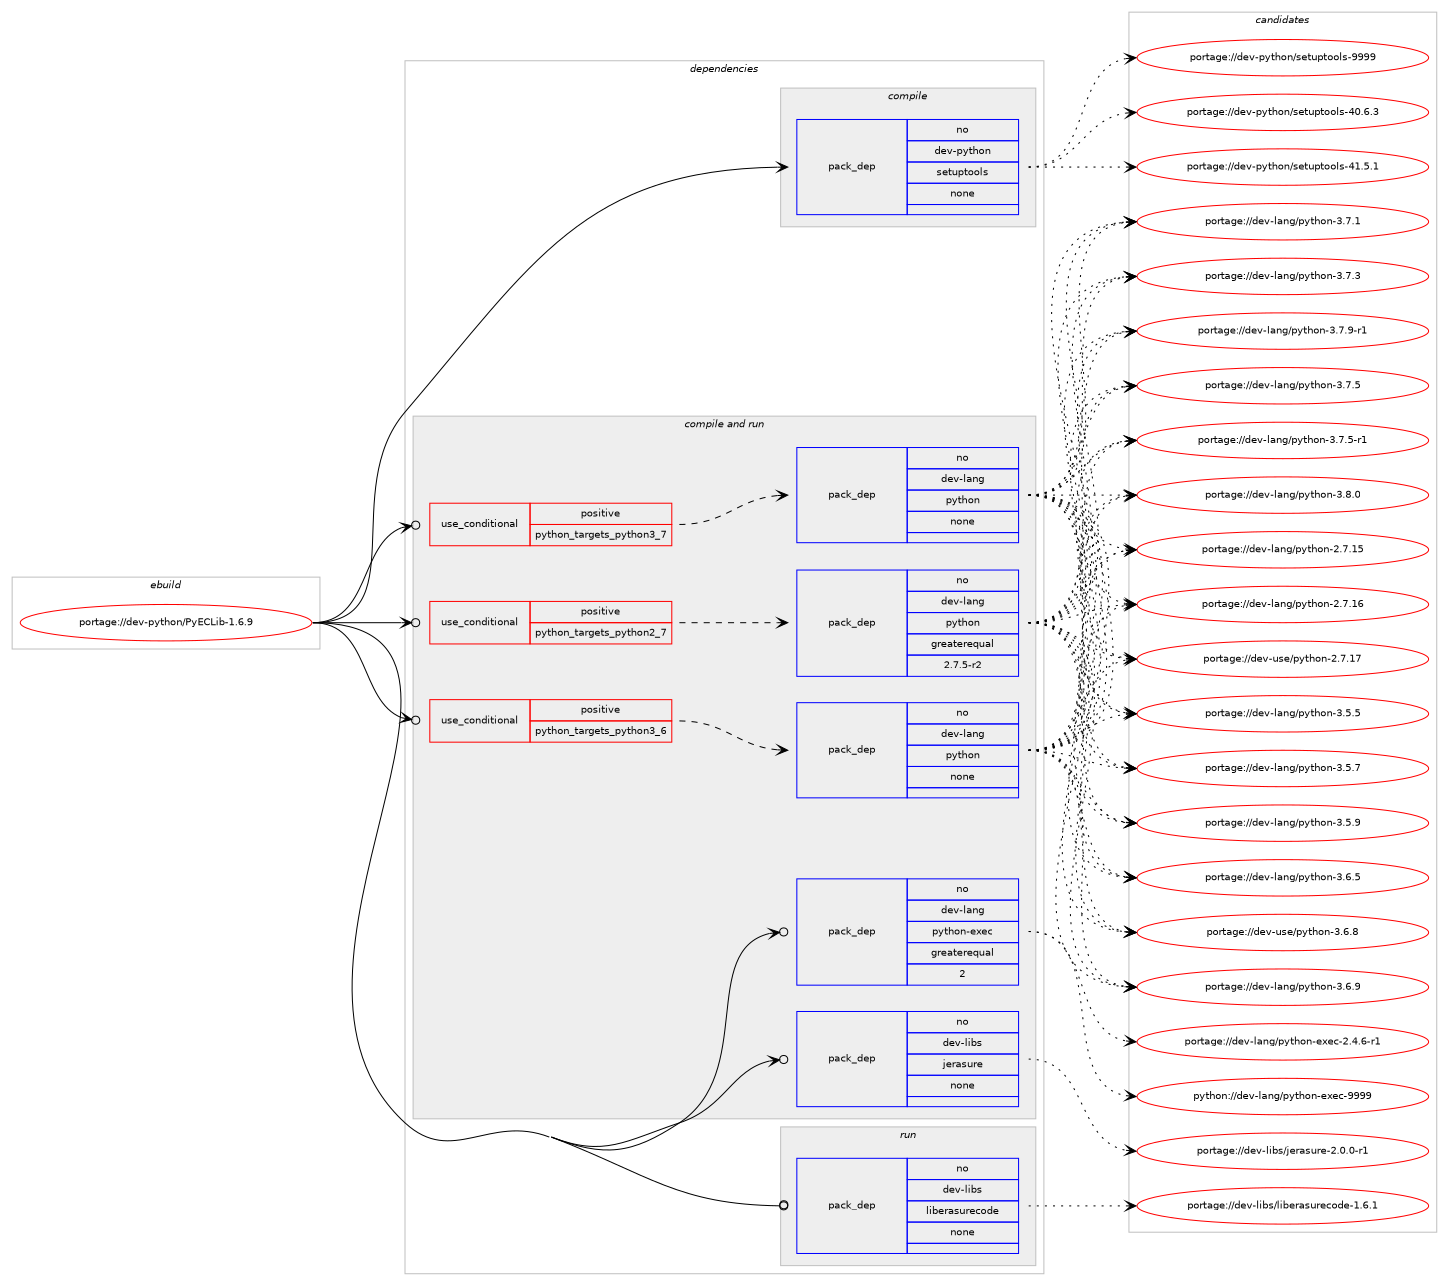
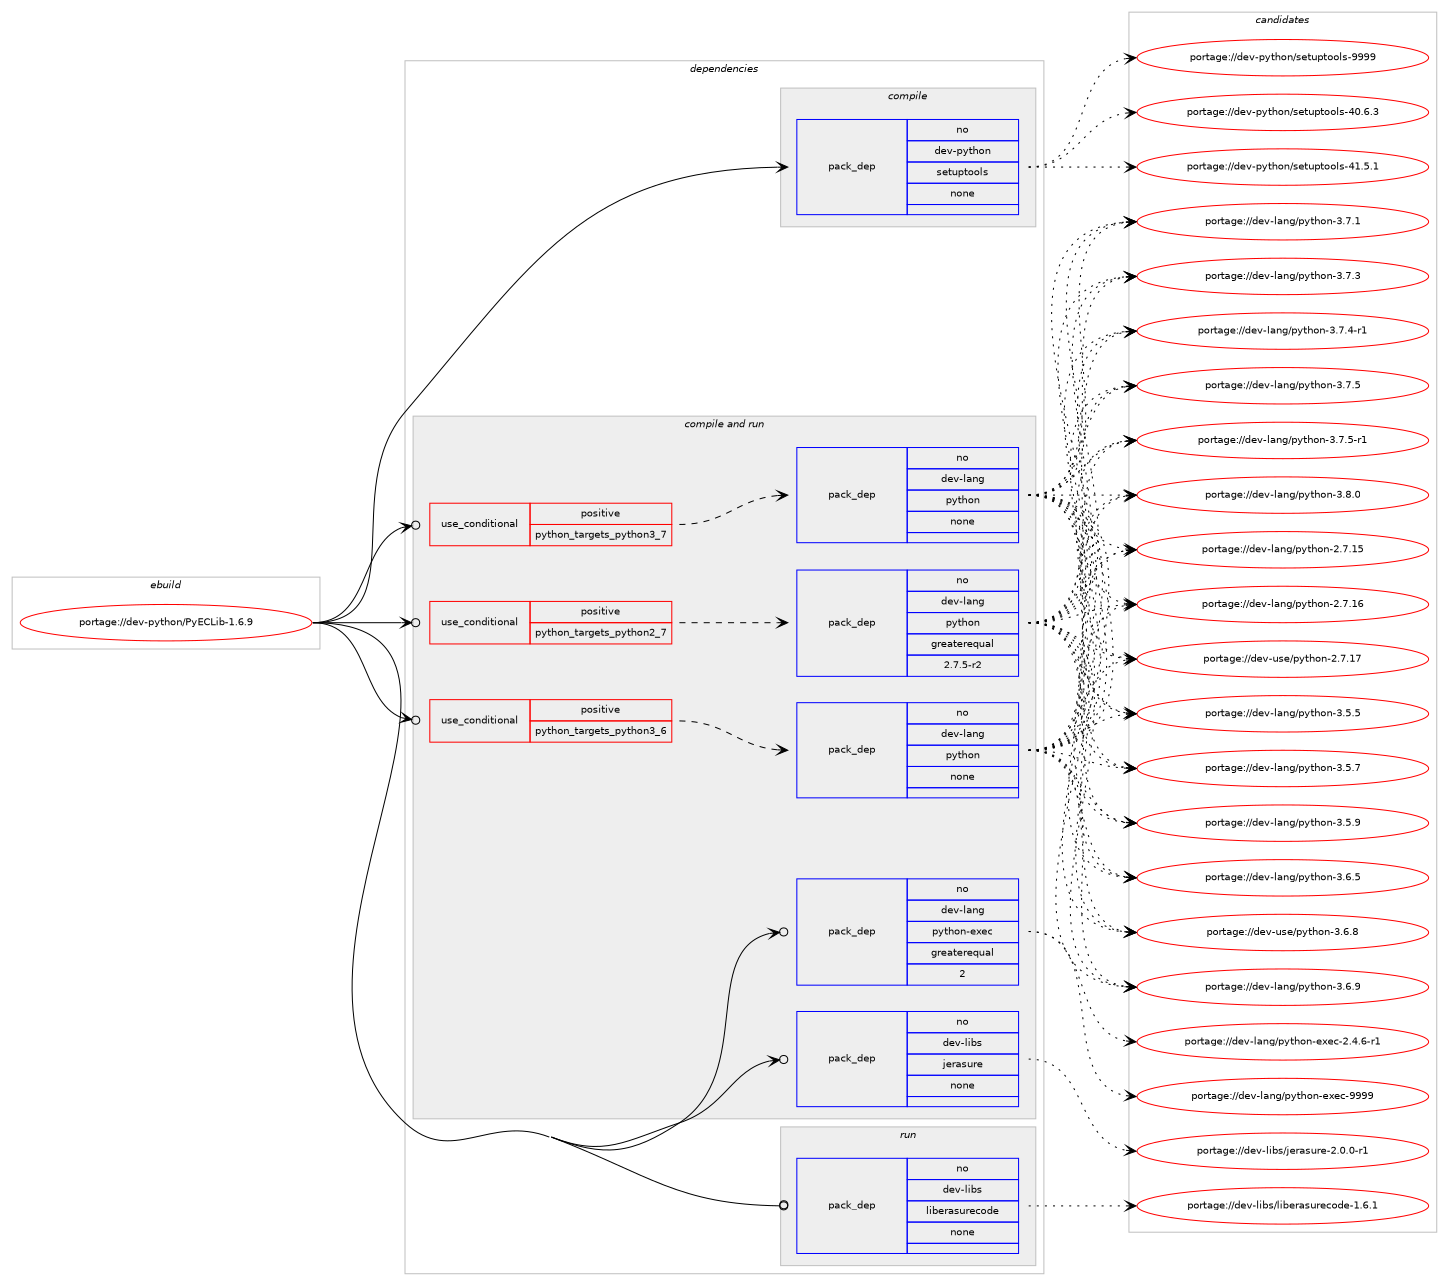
node "portage://dev-lang/python-3.7.9-r1": label "portage://dev-lang/python-3.7.9-r1" -> "portage://dev-lang/python-3.7.4-r1"
node "python://dev-lang/python-exec-9999": label "python://dev-lang/python-exec-9999" -> "portage://dev-lang/python-exec-9999"
